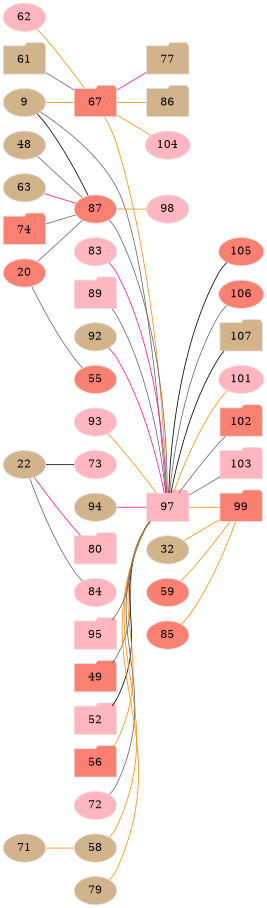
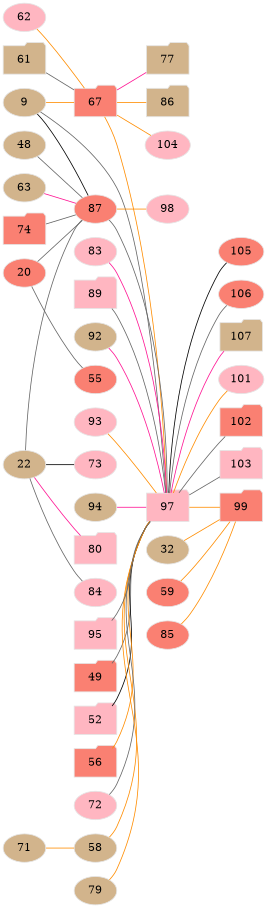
edge "87" -- "22": added
edge "107" -- "97": color black -> deeppink
